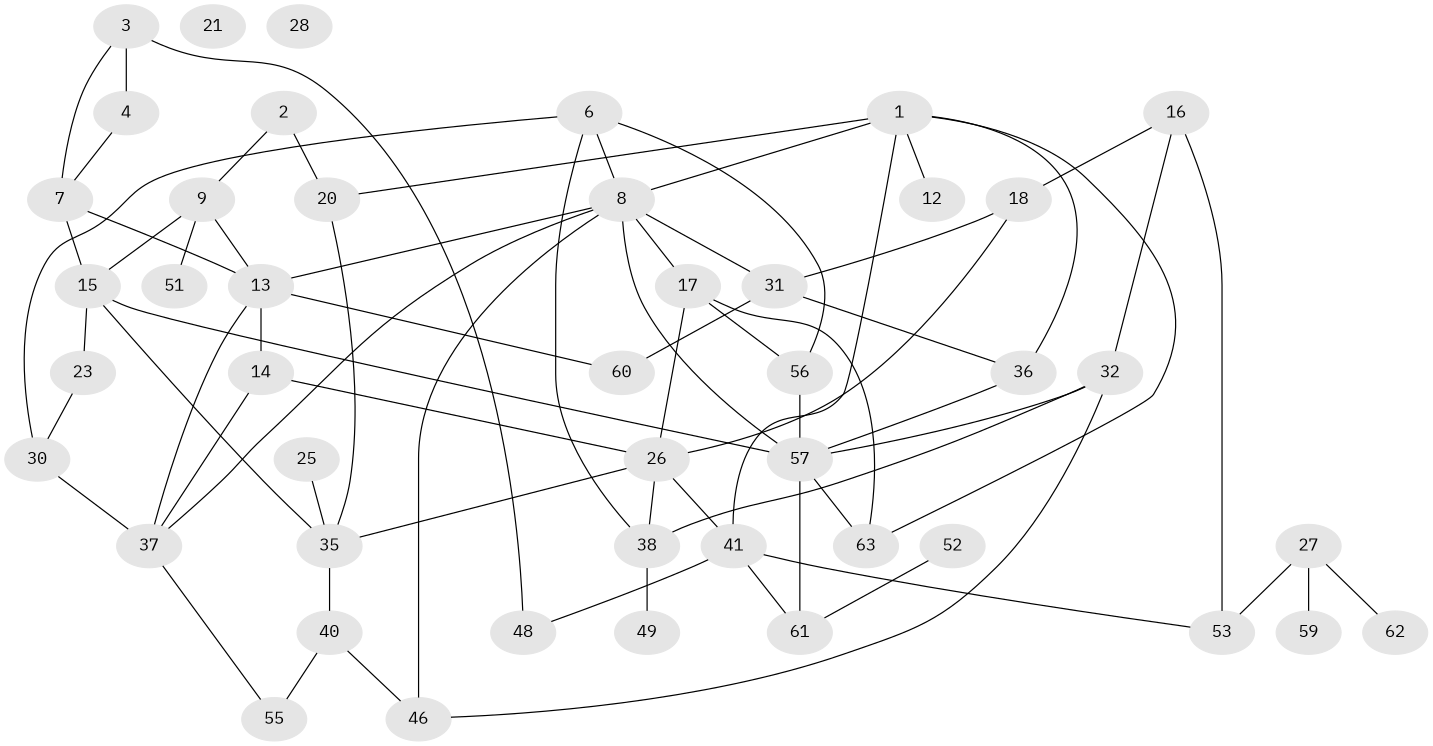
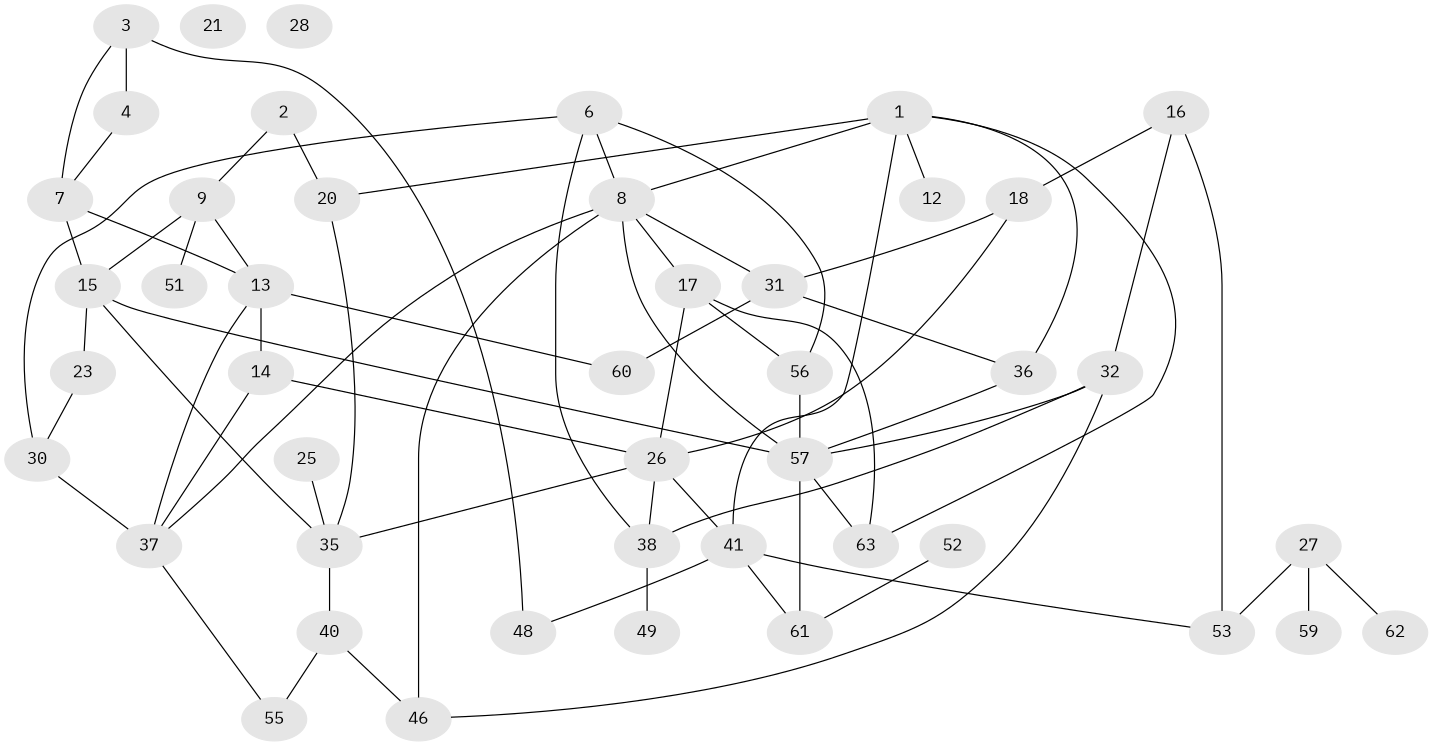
edge "8" -- "13": removed
